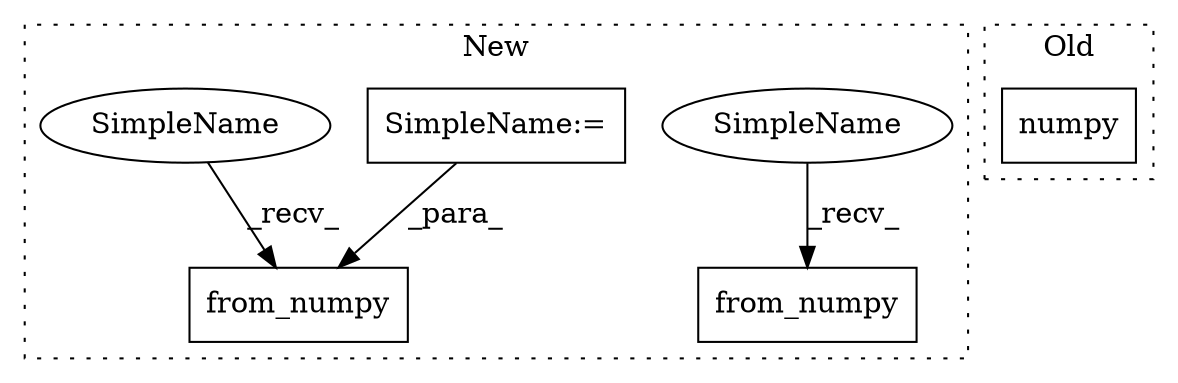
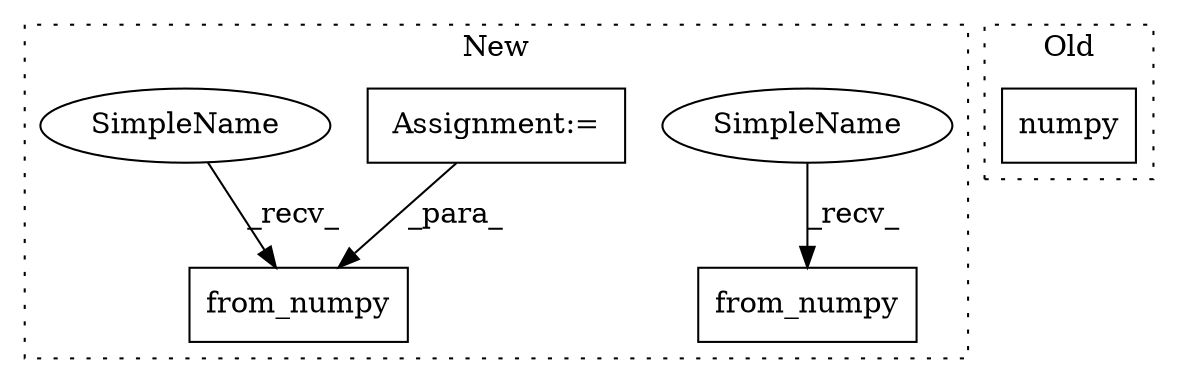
node "SimpleName:=": label "SimpleName:=" -> "Assignment:="
